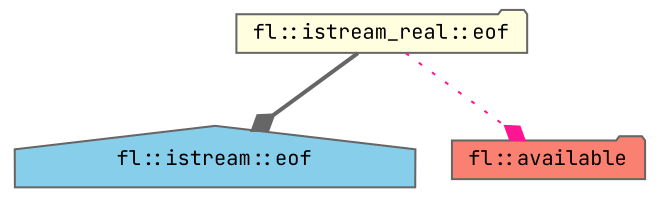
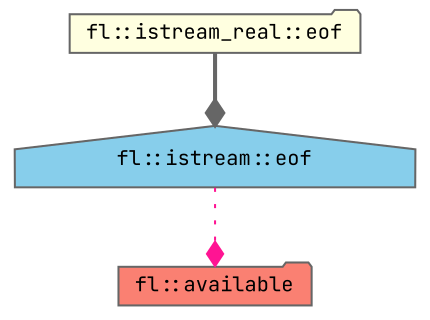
edge "fl::istream_real::eof" -> "fl::available": now "fl::istream::eof" -> "fl::available"
